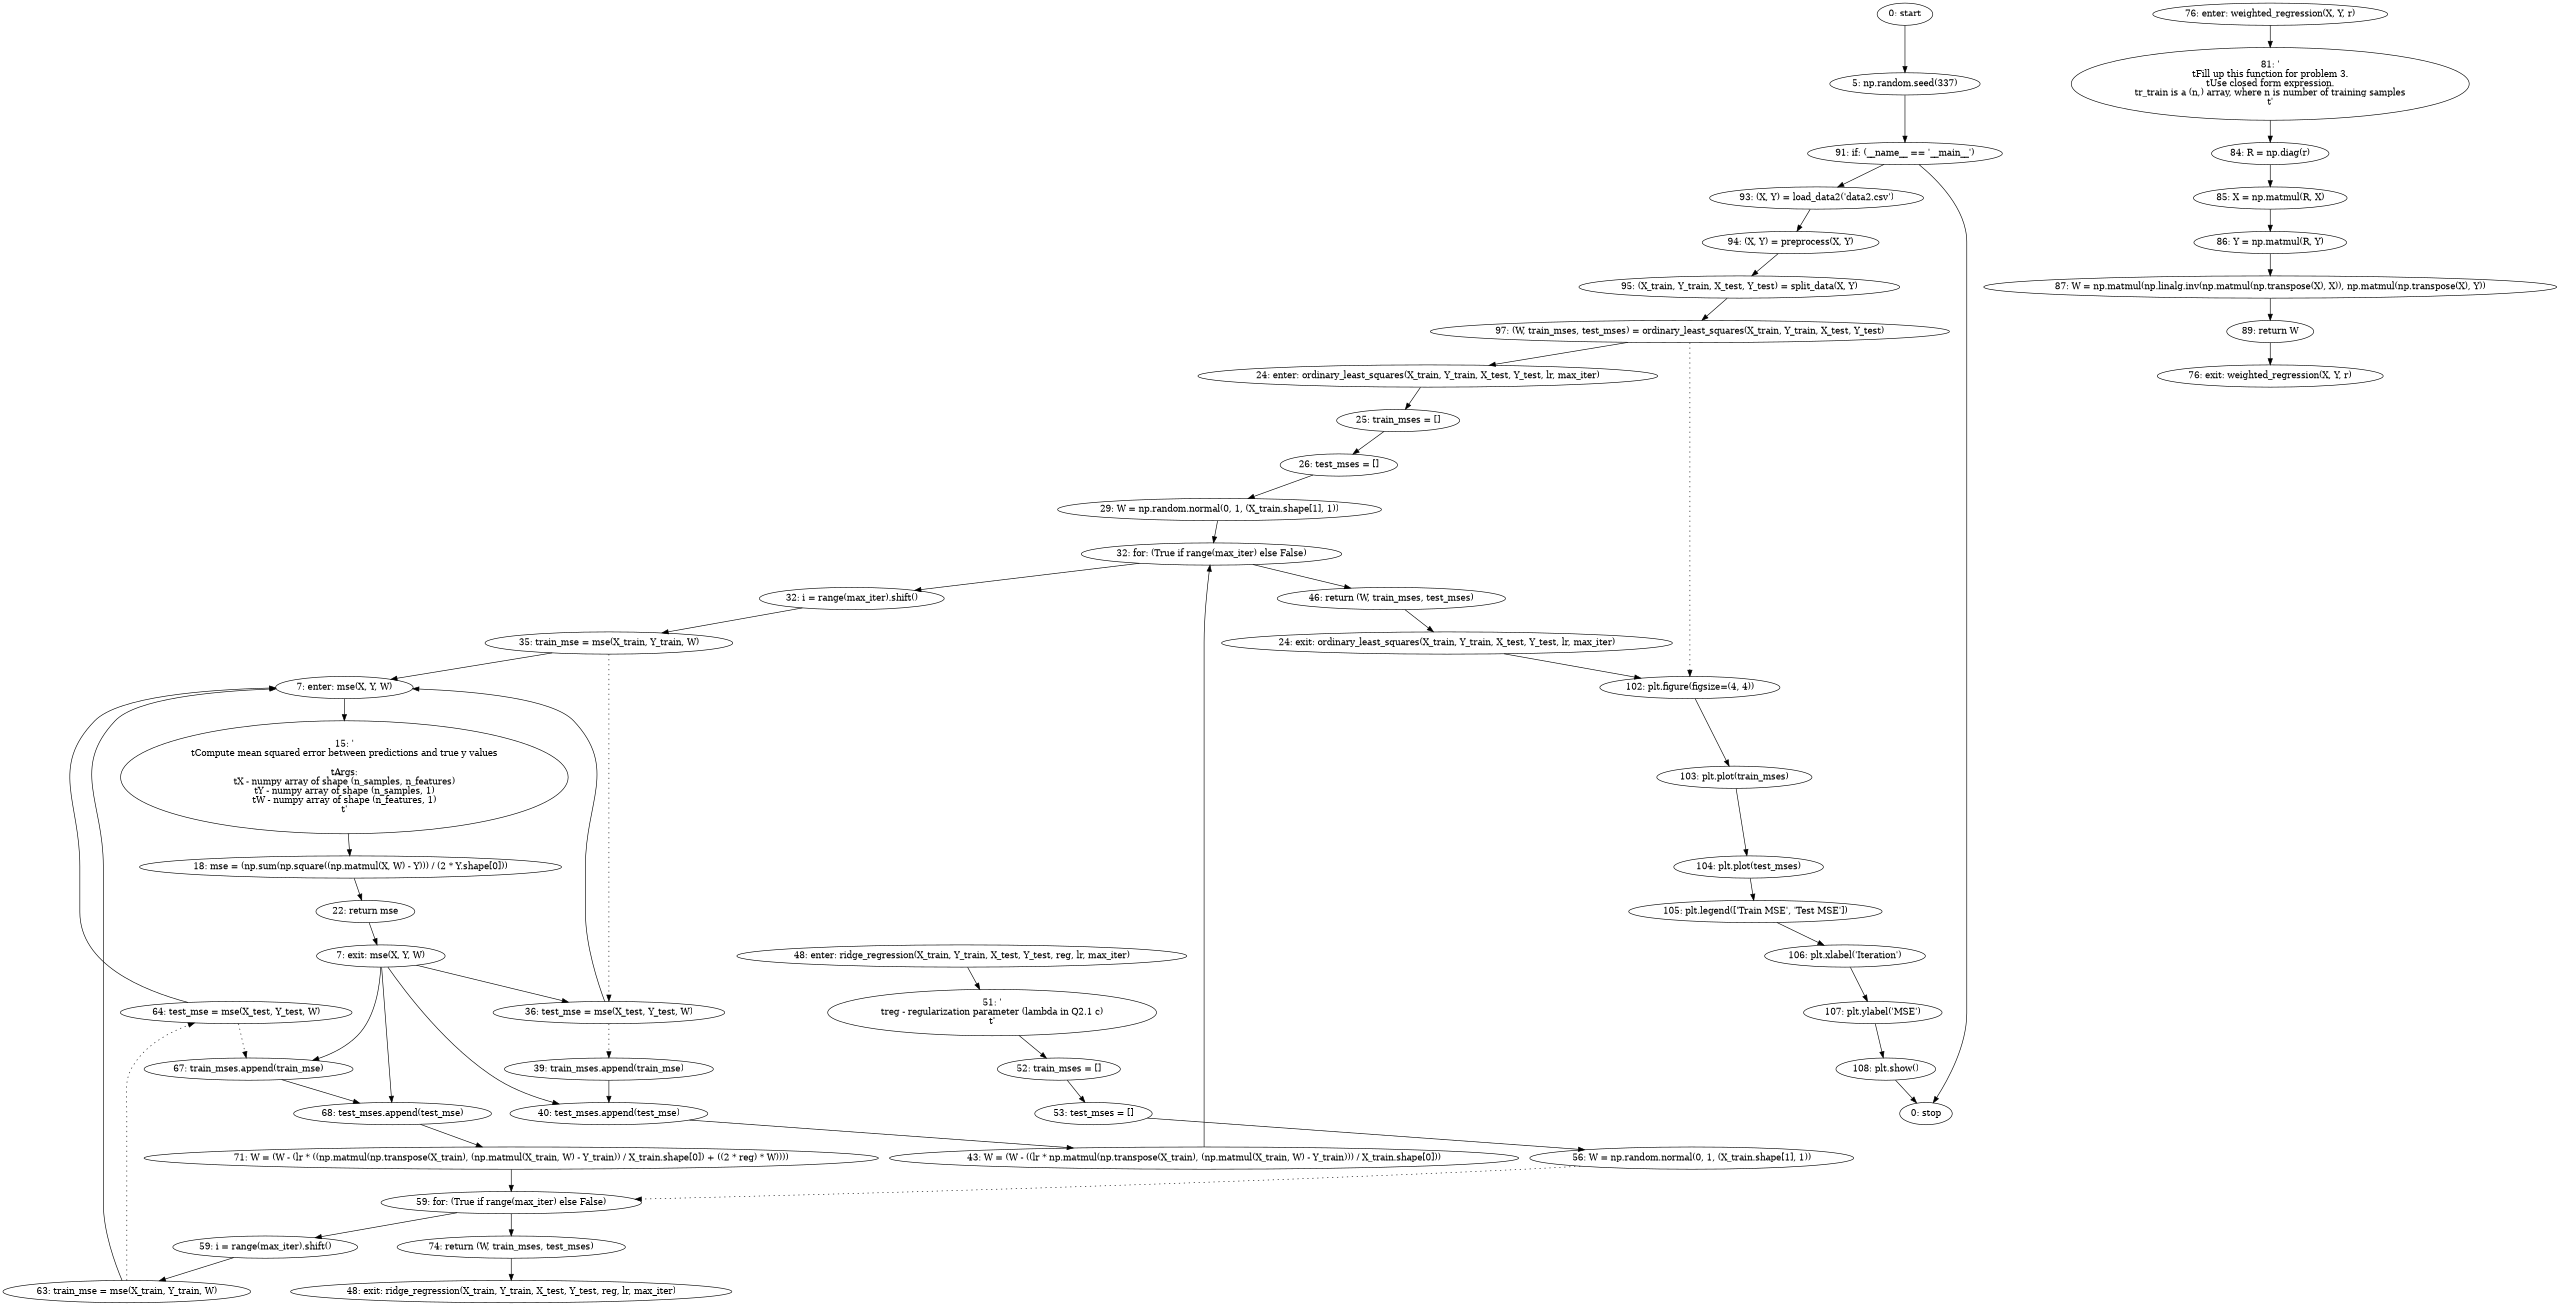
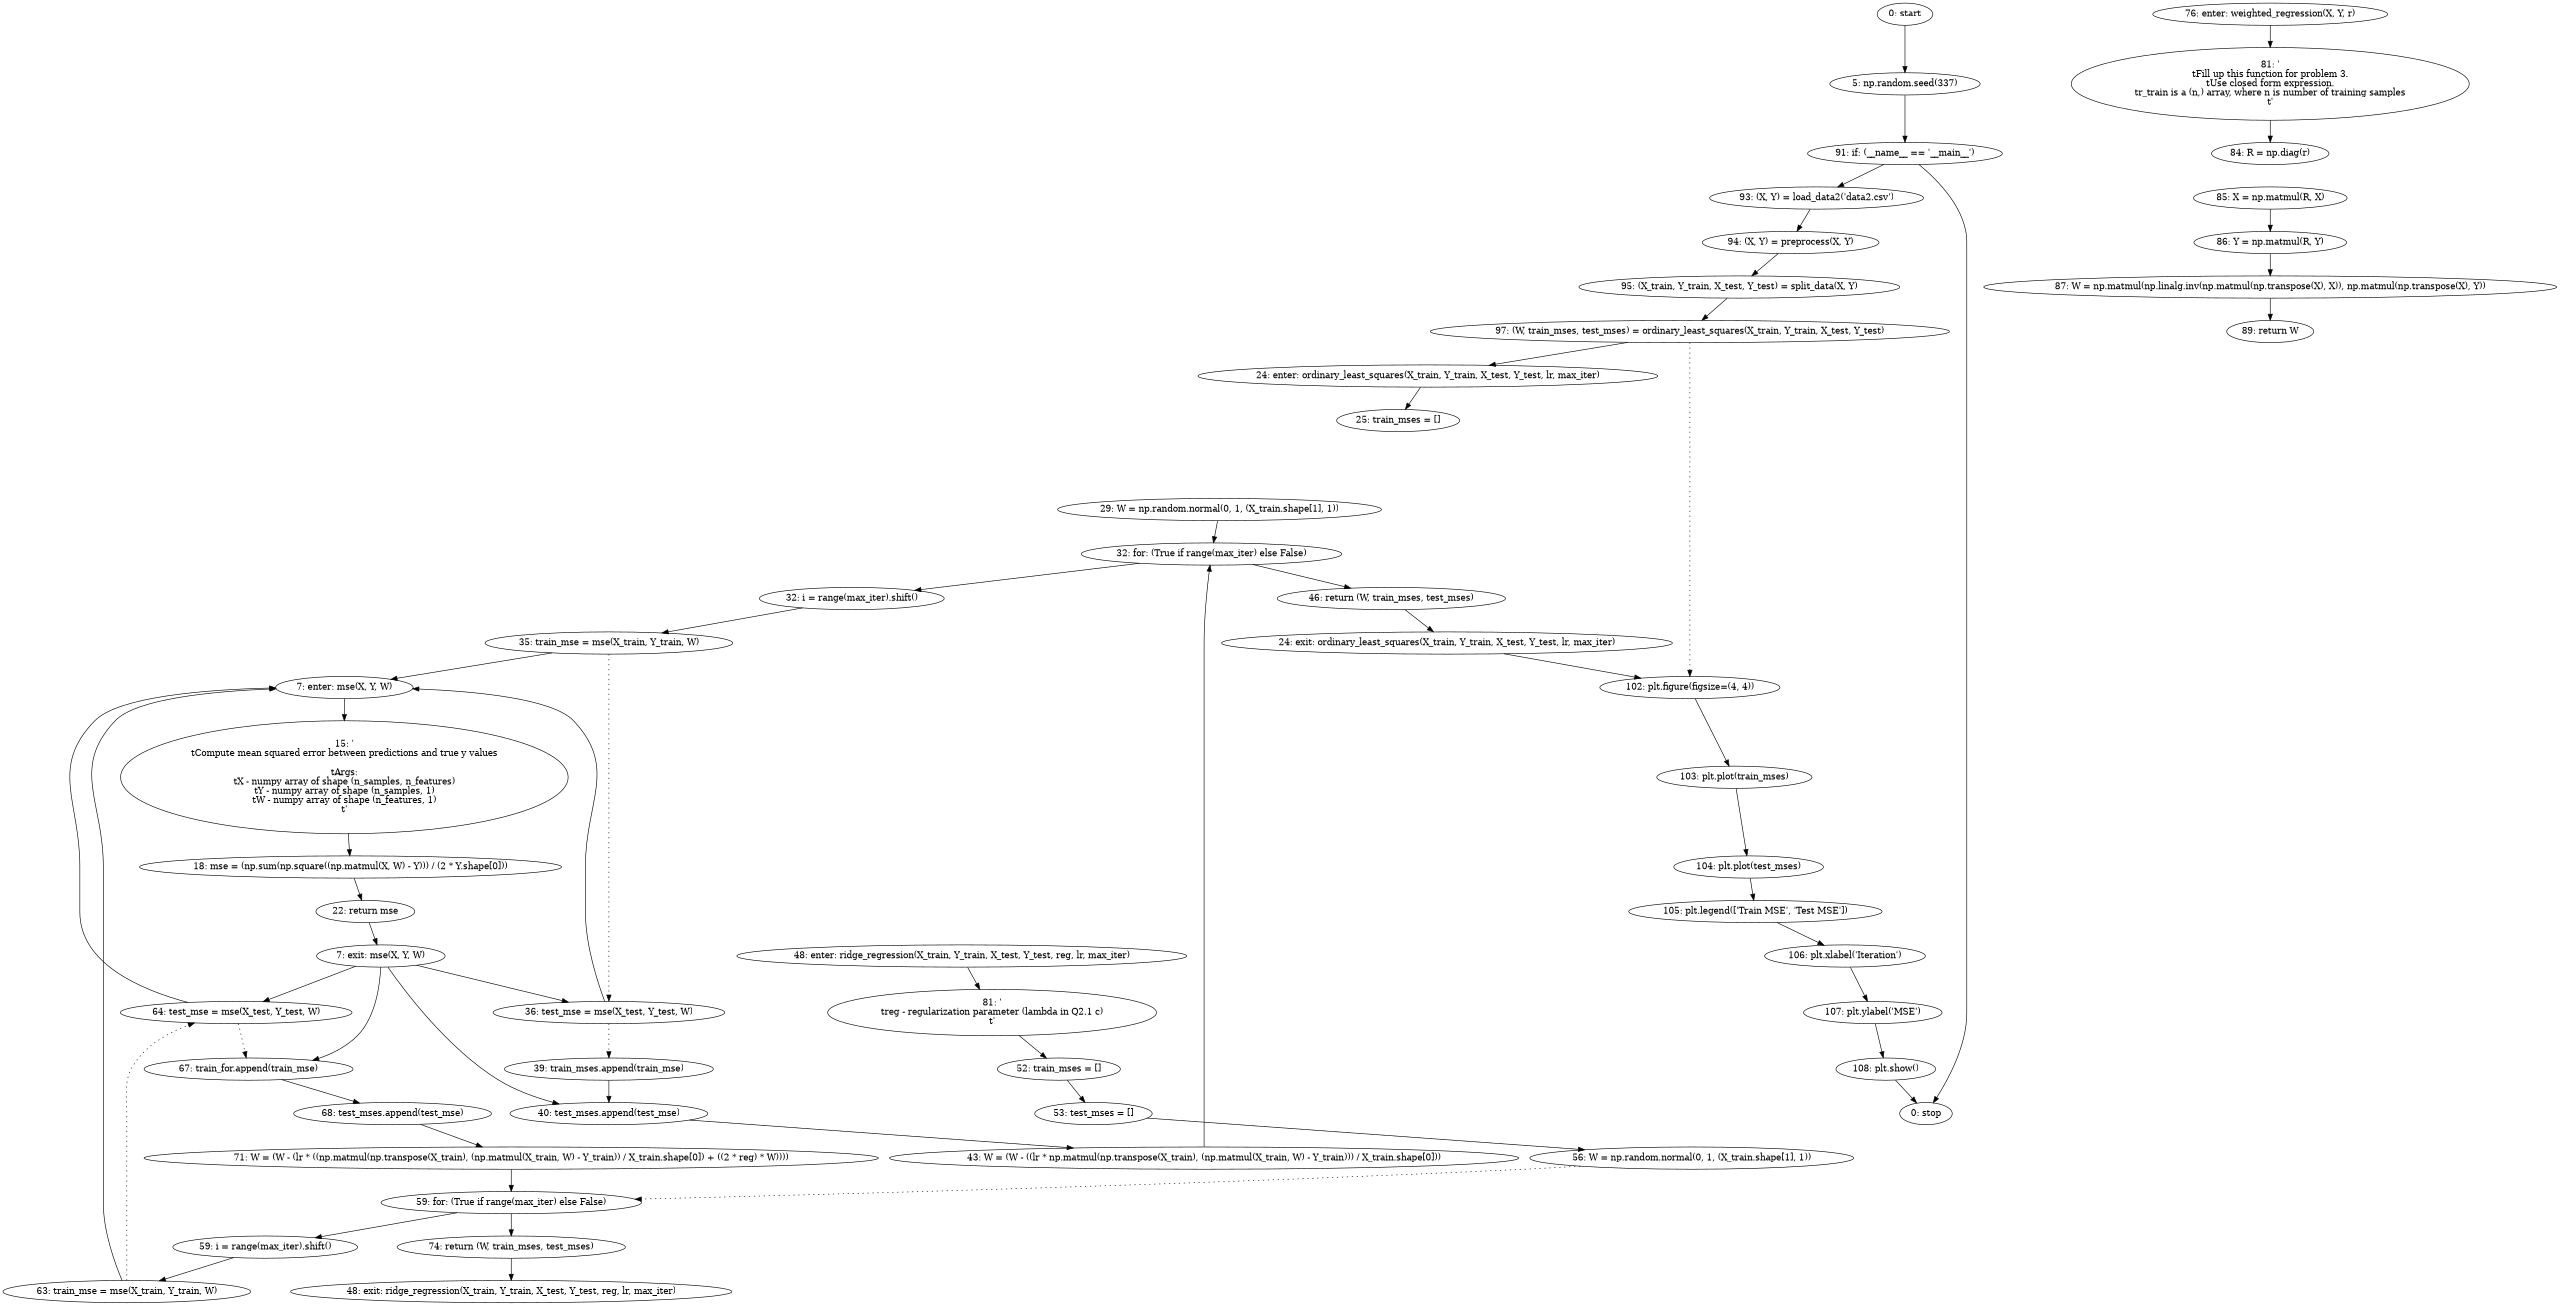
edge "84: R = np.diag(r)" -> "85: X = np.matmul(R, X)": removed
node "76: exit: weighted_regression(X, Y, r)": removed
node "26: test_mses = []": removed
node "51: ' treg - regularization parameter (lambda in Q2.1 c) t'": label "51: ' treg - regularization parameter (lambda in Q2.1 c) t'" -> "81: ' treg - regularization parameter (lambda in Q2.1 c) t'"
edge "7: exit: mse(X, Y, W)" -> "68: test_mses.append(test_mse)": now "7: exit: mse(X, Y, W)" -> "64: test_mse = mse(X_test, Y_test, W)"
node "67: train_mses.append(train_mse)": label "67: train_mses.append(train_mse)" -> "67: train_for.append(train_mse)"
